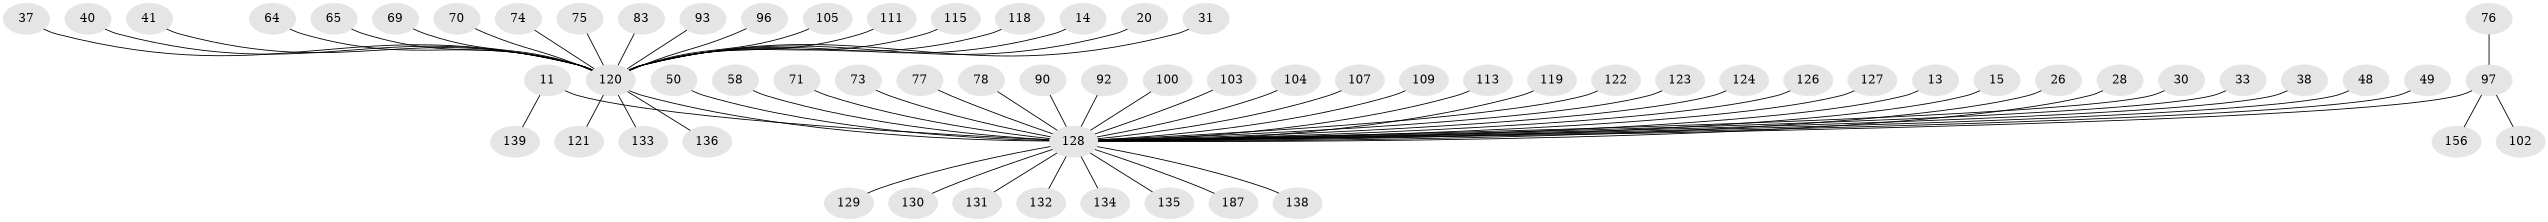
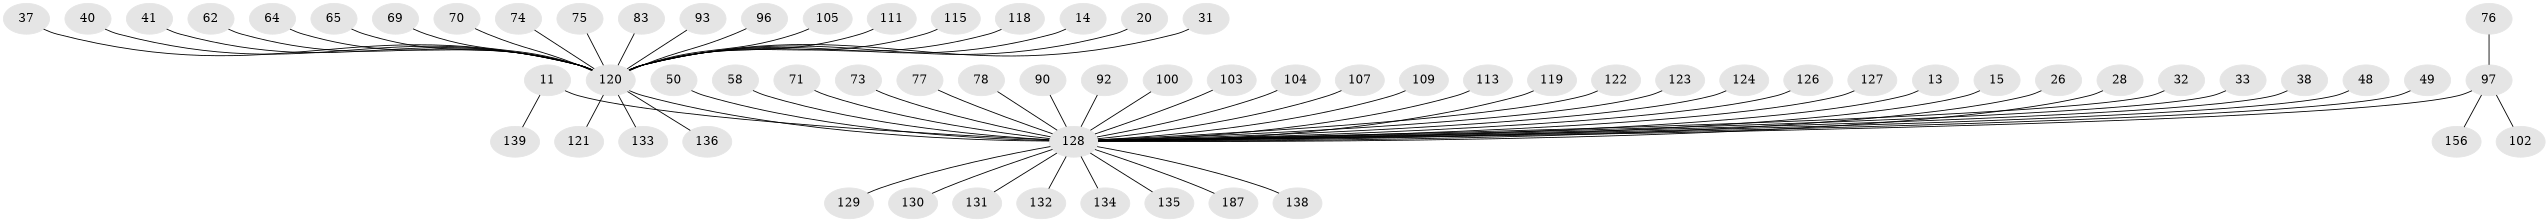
node "62": added
node "30": label "30" -> "32"
